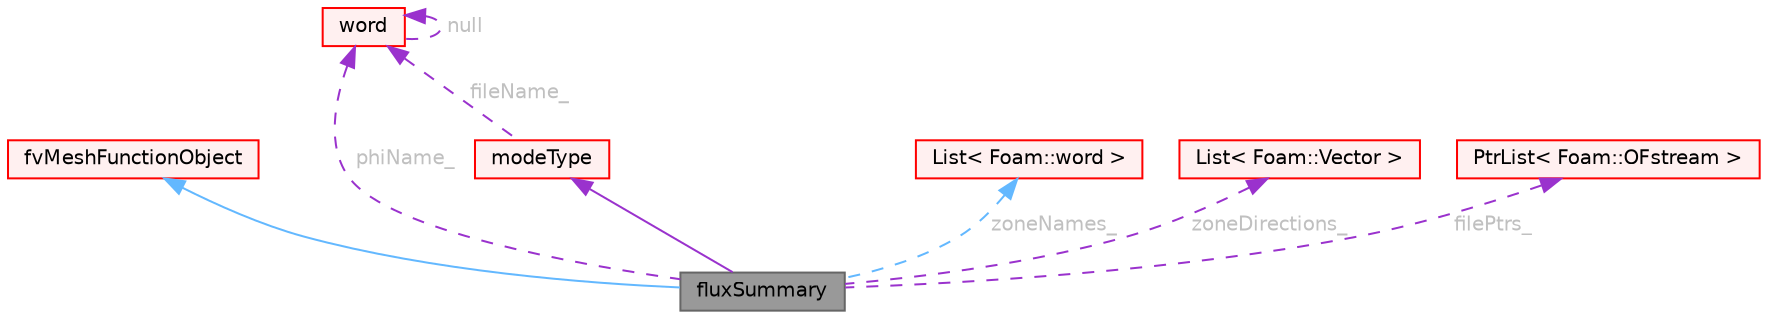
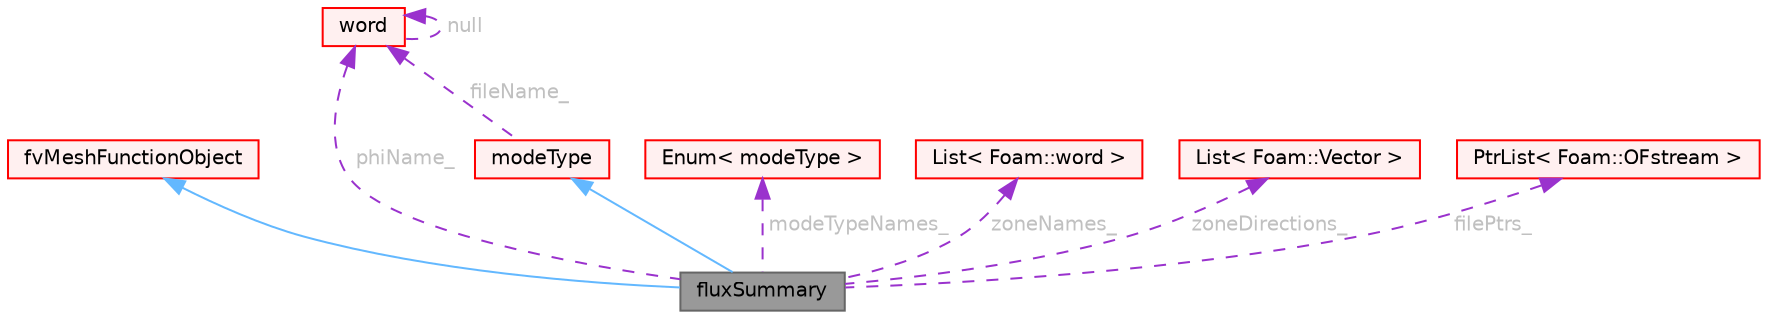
node "Enum< modeType >": added
edge "fluxSummary" -> "modeType": color darkorchid3 -> steelblue1
edge "fluxSummary" -> "List< Foam::word >": color steelblue1 -> darkorchid3
